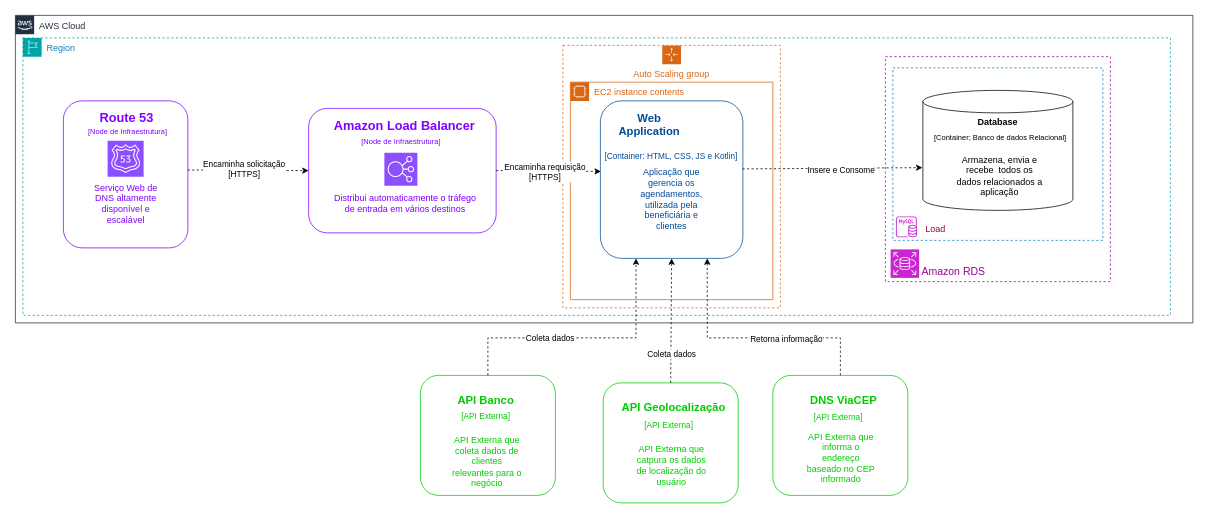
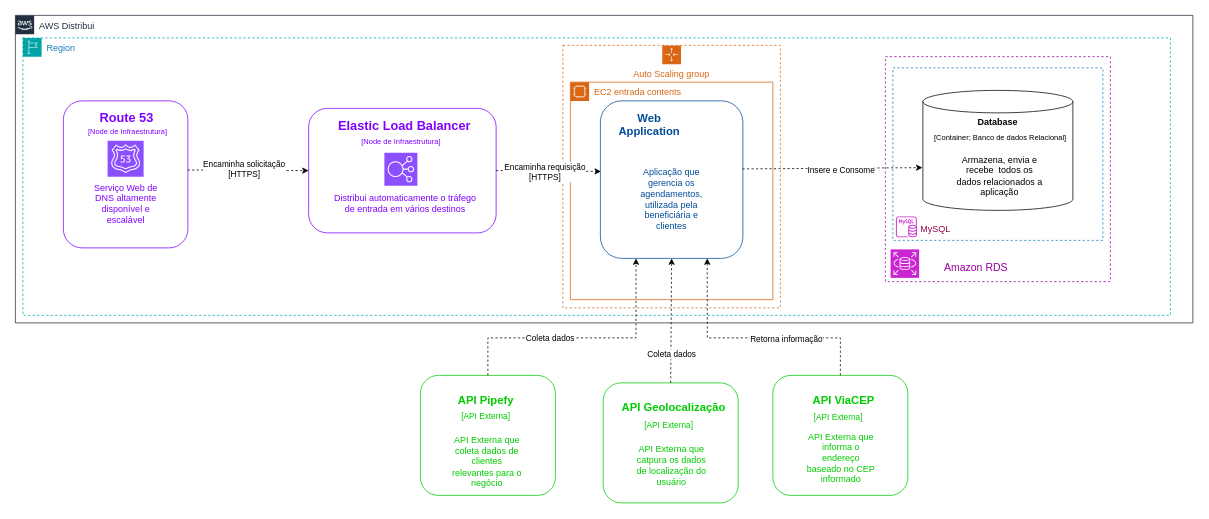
node "AWS Cloud": label "AWS Cloud" -> "AWS Distribui"
node "EC2 instance contents": label "EC2 instance contents" -> "EC2 entrada contents"
node "Amazon Load Balancer": label "Amazon Load Balancer" -> "Elastic Load Balancer"
node "[Container: HTML, CSS, JS e Kotlin]": removed
node "Load": label "Load" -> "MySQL"
node "Amazon RDS": moved (954, 271) -> (976, 267)
node "API Banco": label "API Banco" -> "API Pipefy"
node "DNS ViaCEP": label "DNS ViaCEP" -> "API ViaCEP"
